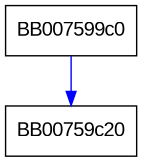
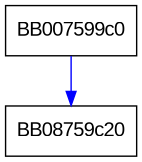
node "BB00759c20": label "BB00759c20" -> "BB08759c20"
